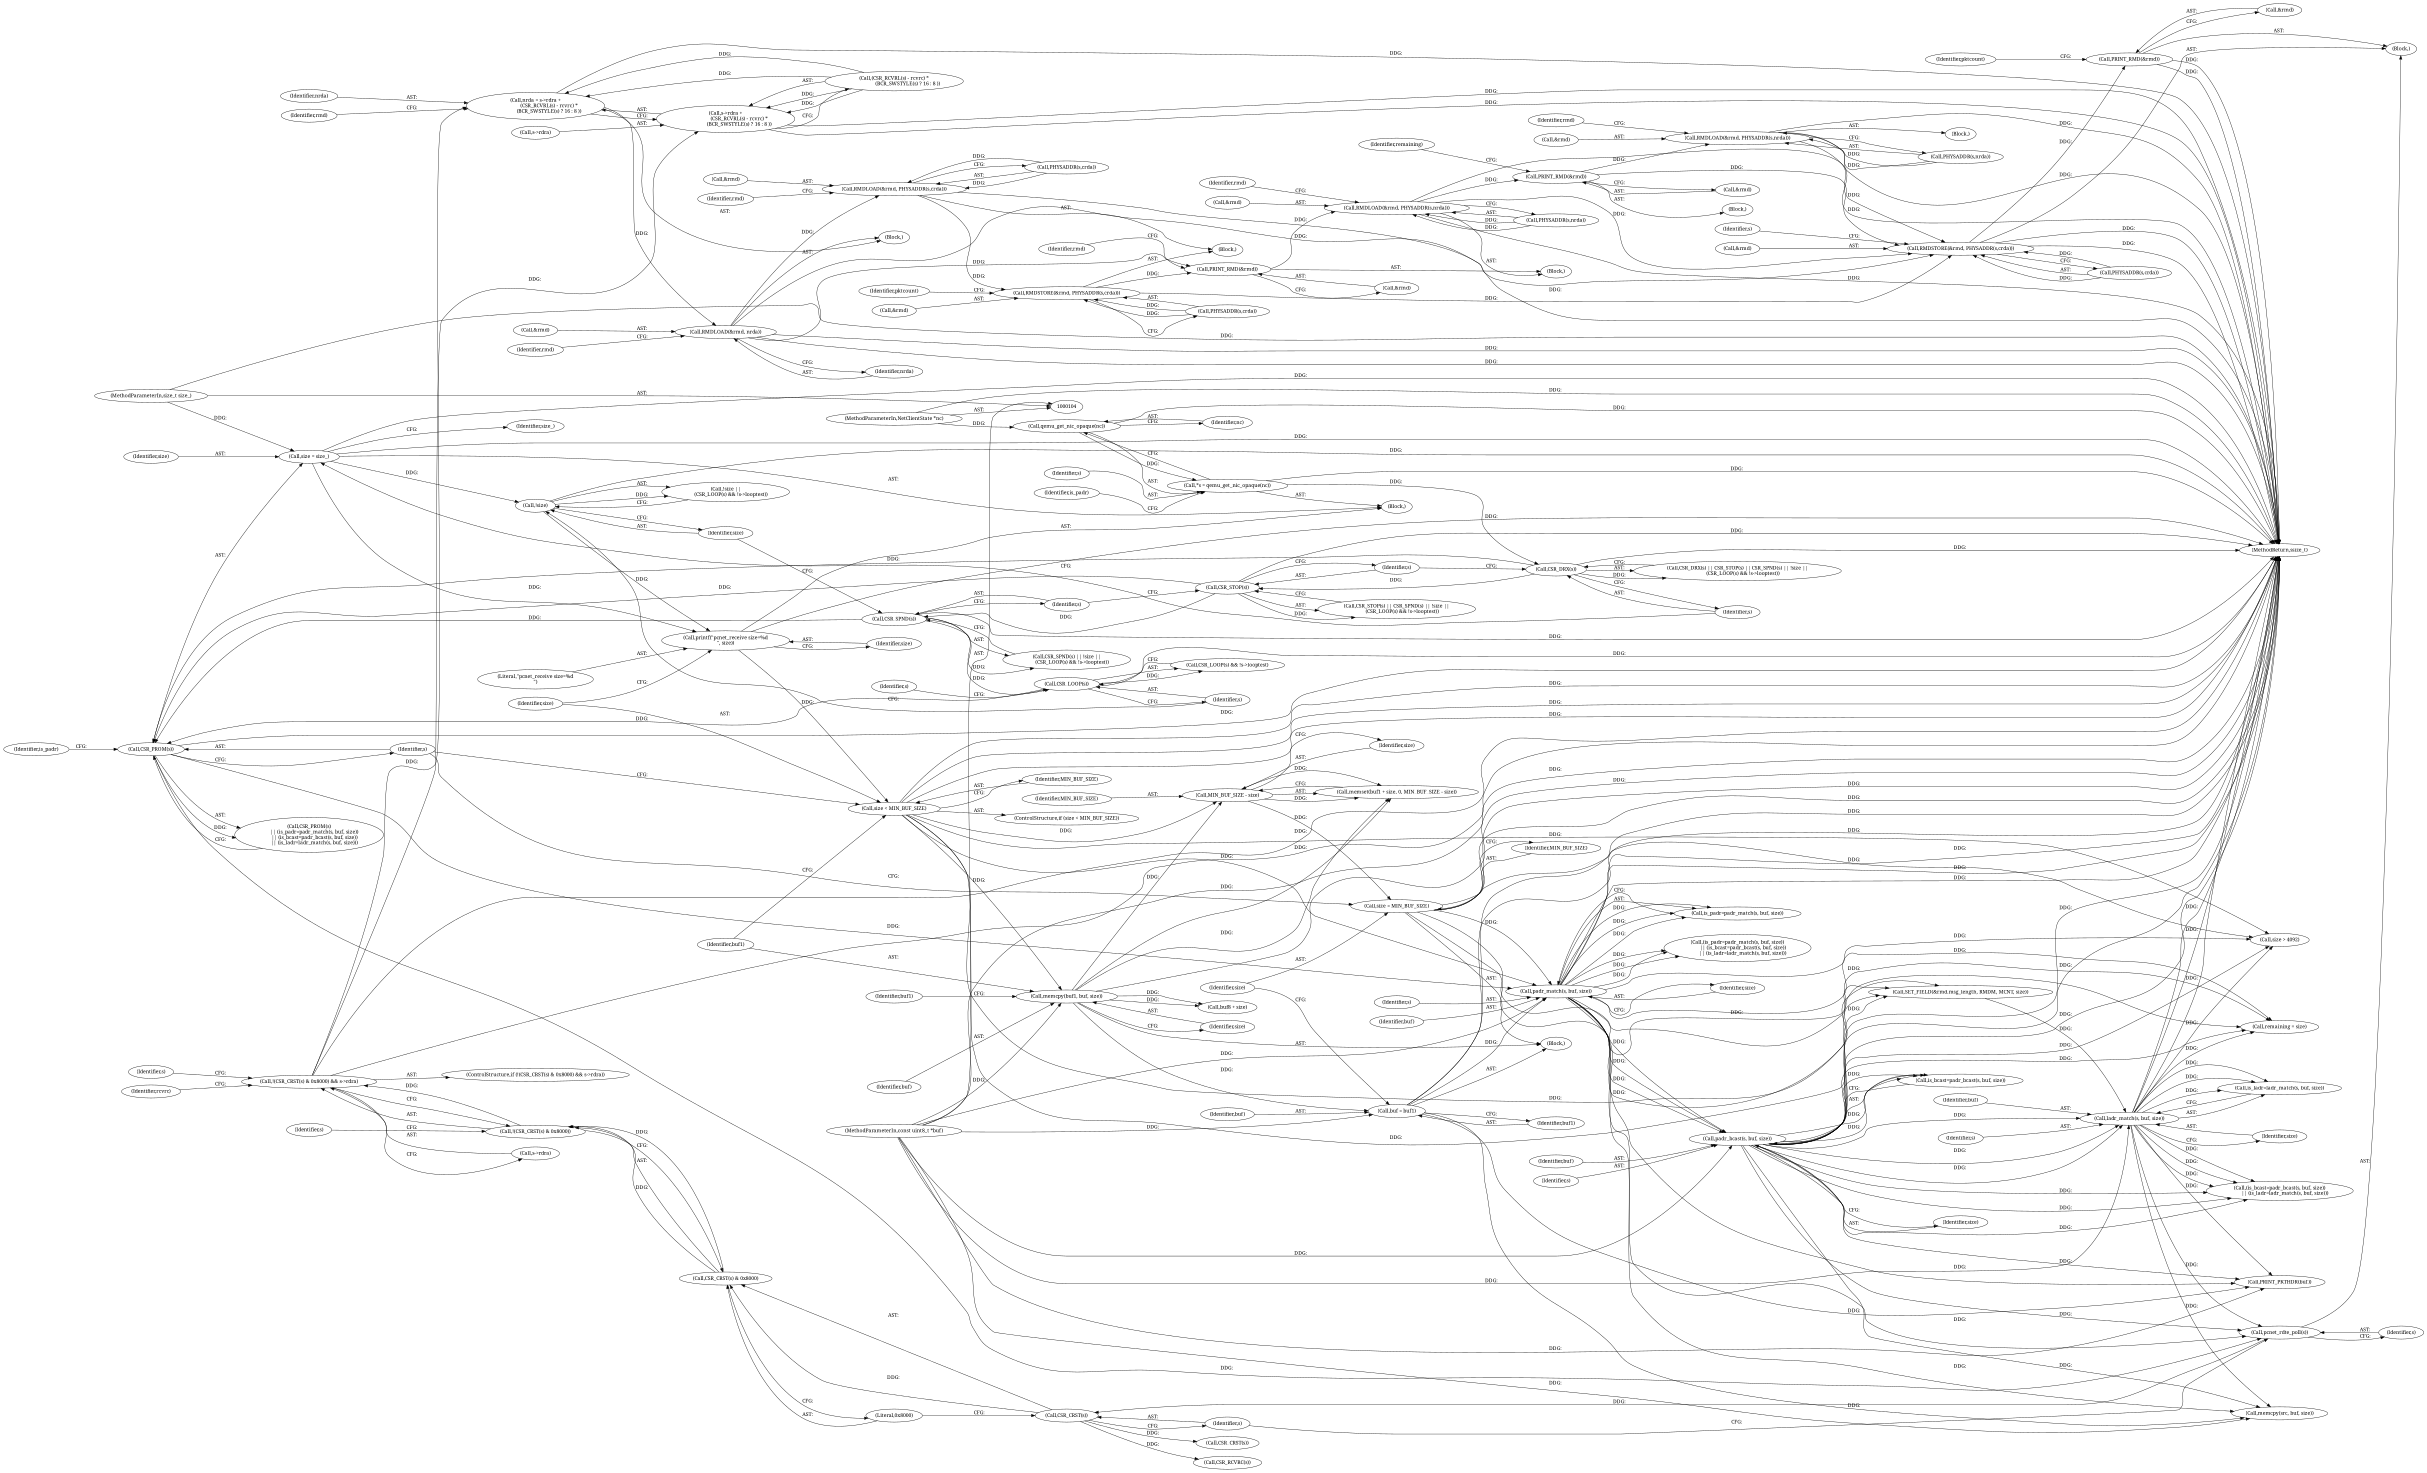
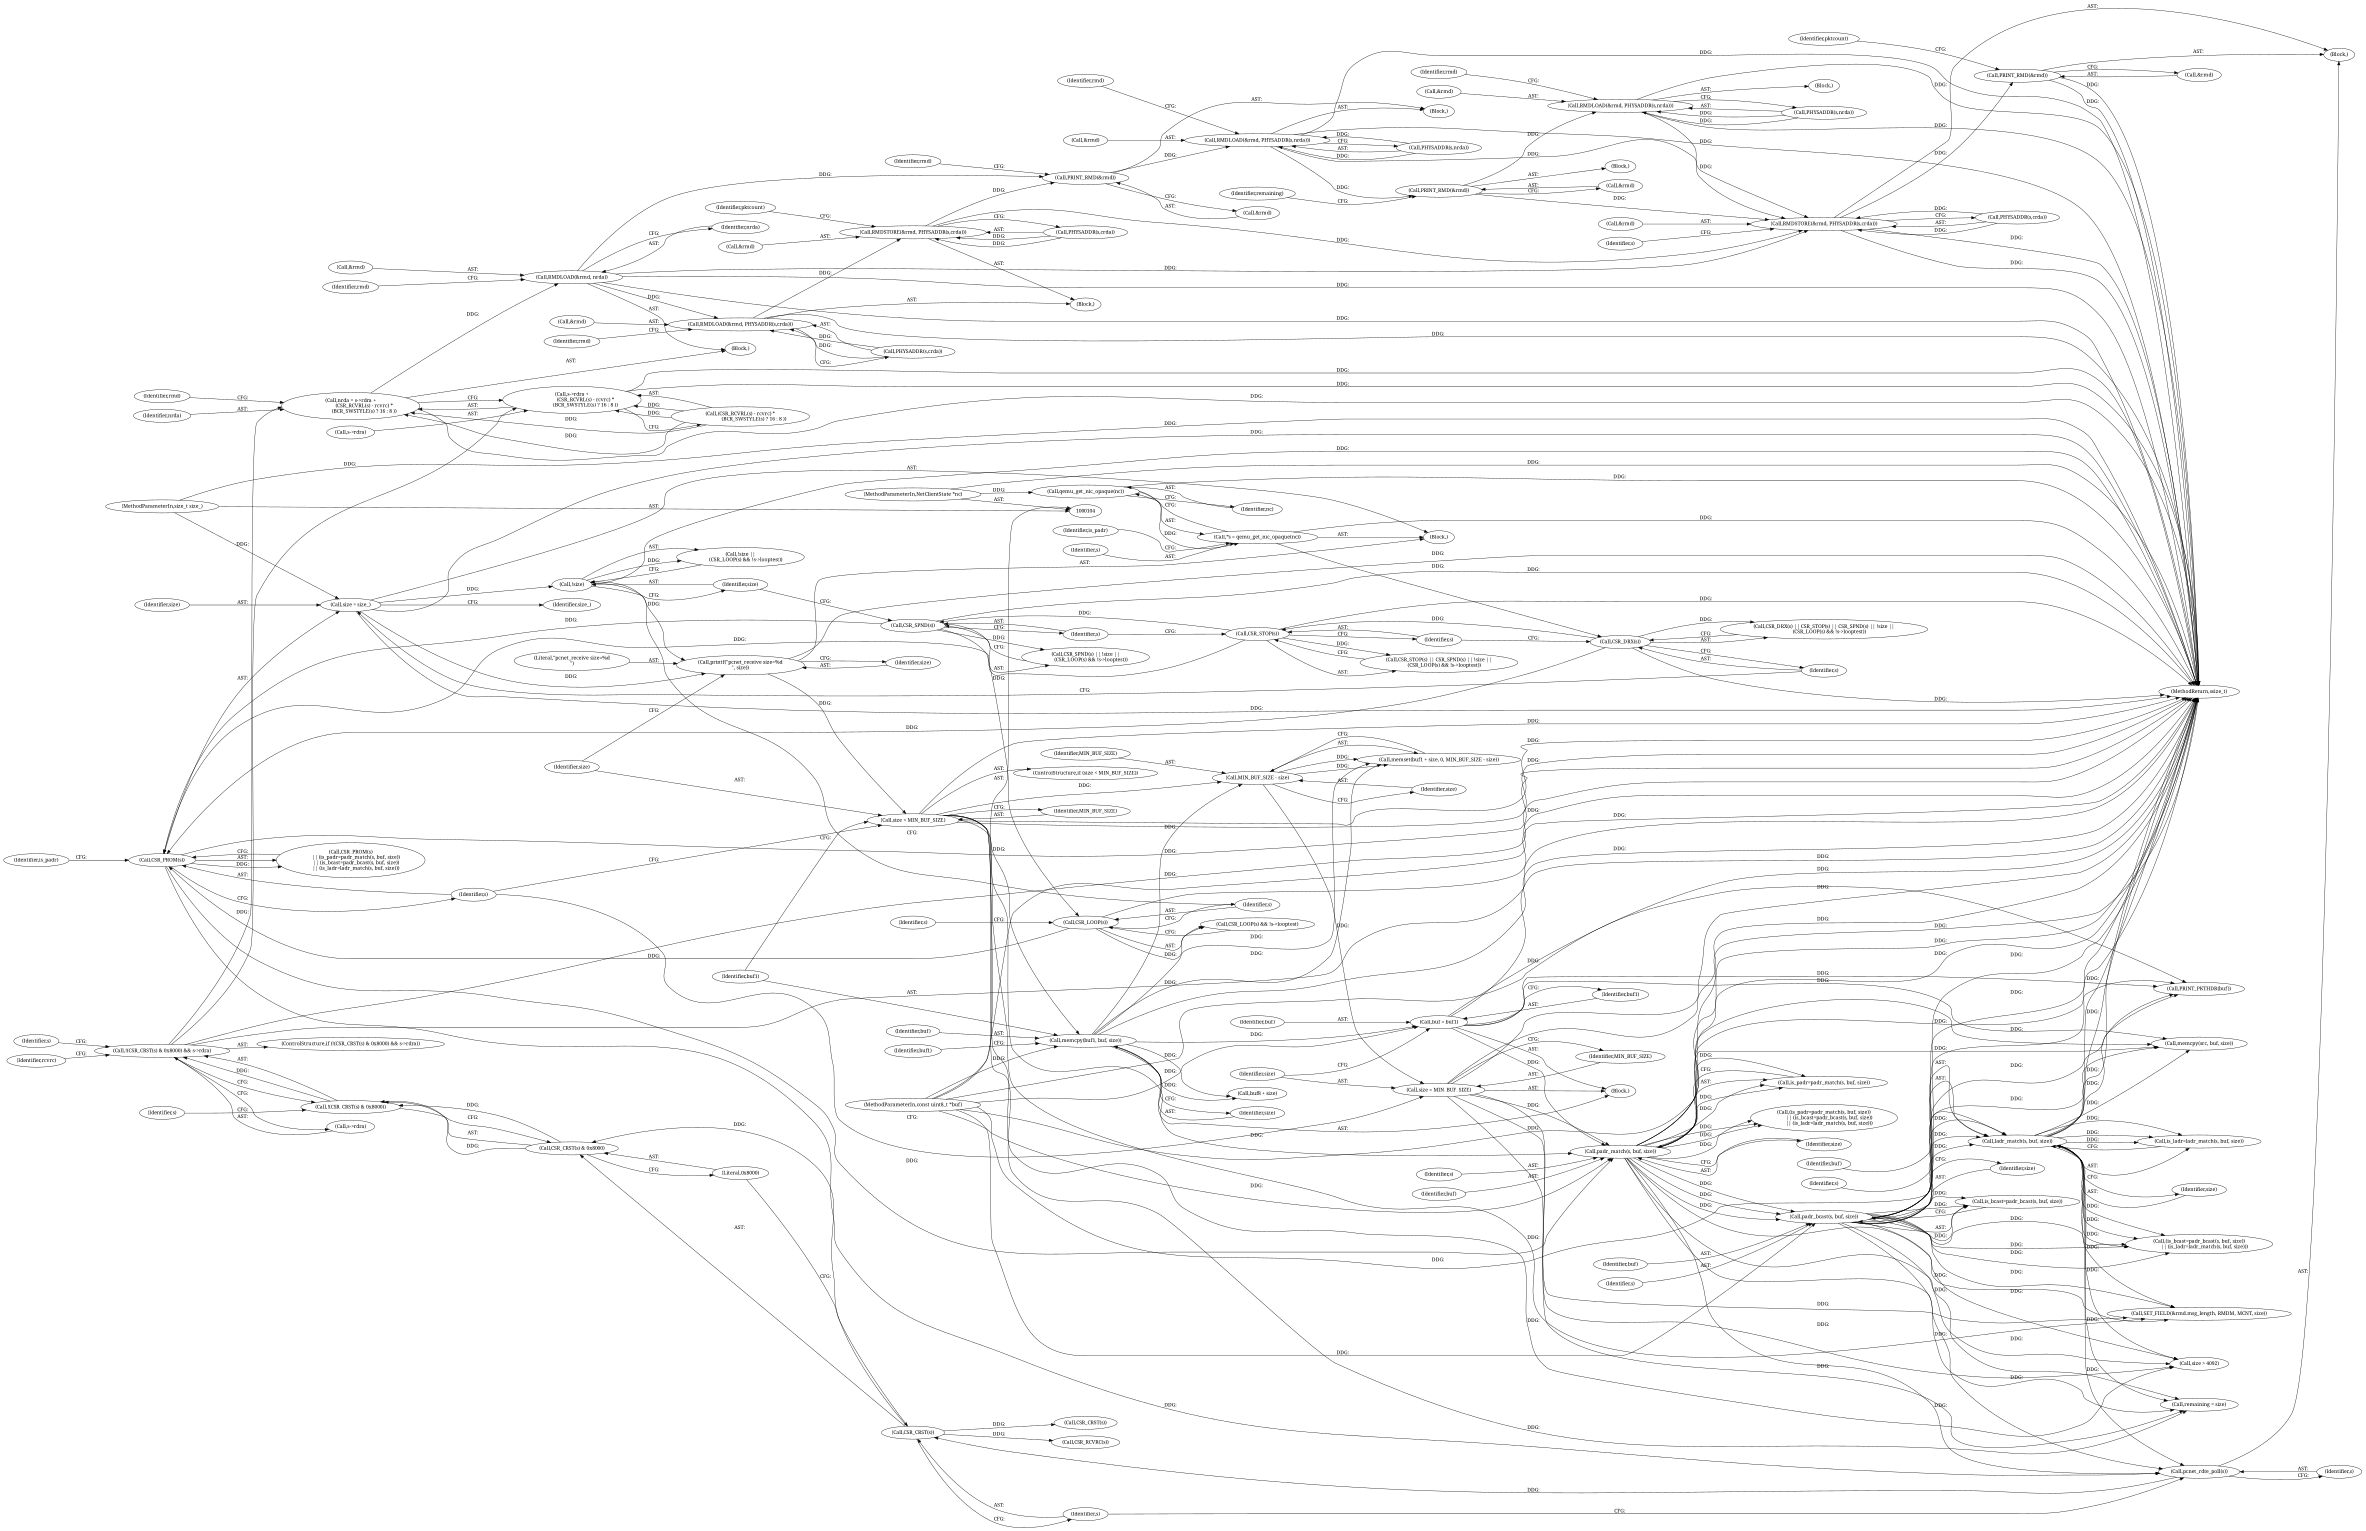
edge "(Call,SET_FIELD(&rmd.msg_length, RMDM, MCNT, size))" -> "(Call,ladr_match(s, buf, size))": reversed
